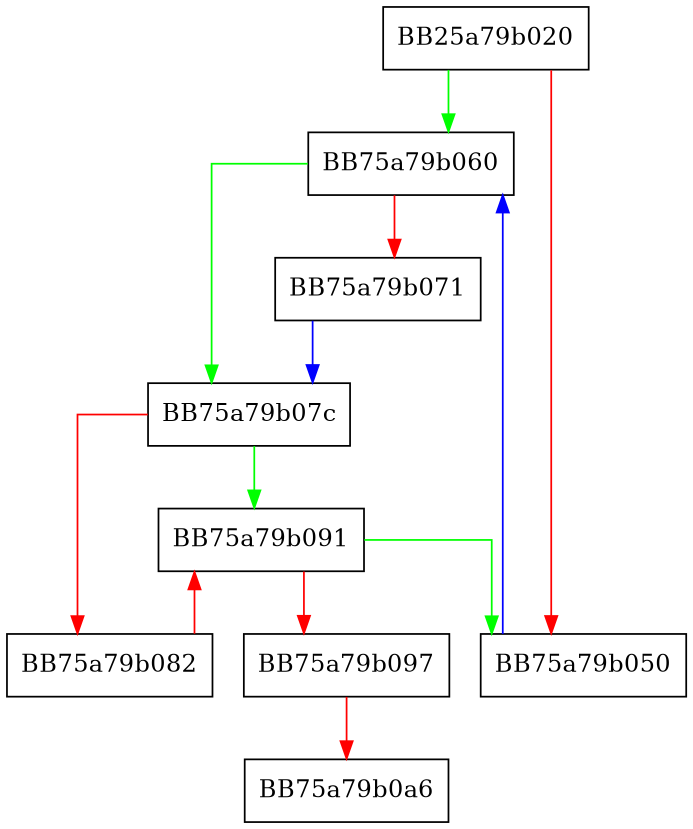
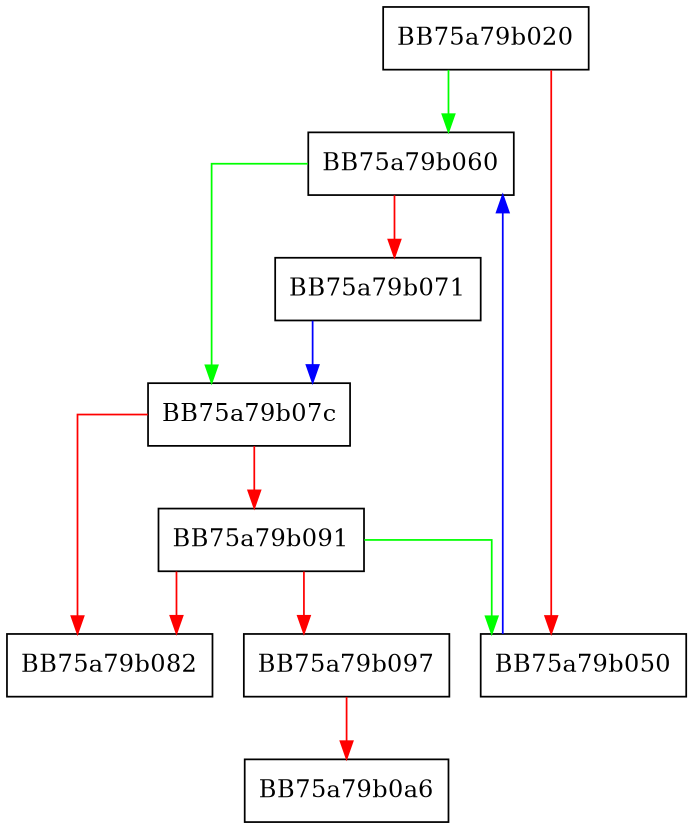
node "BB25a79b020": label "BB25a79b020" -> "BB75a79b020"
edge "BB75a79b07c" -> "BB75a79b091": color green -> red
edge "BB75a79b082" -> "BB75a79b091": reversed
